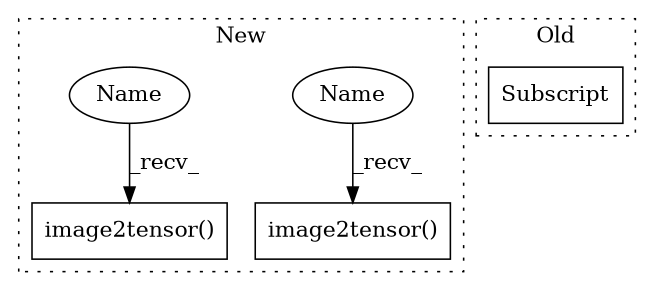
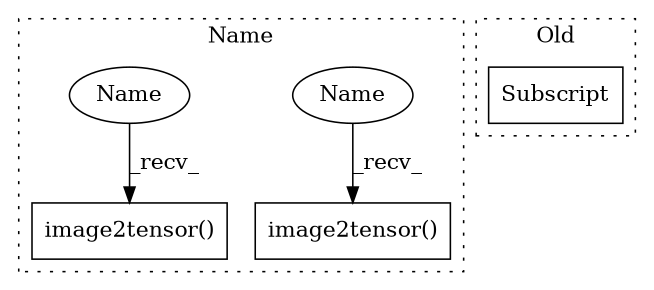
cluster "New": label "New" -> "Name"
